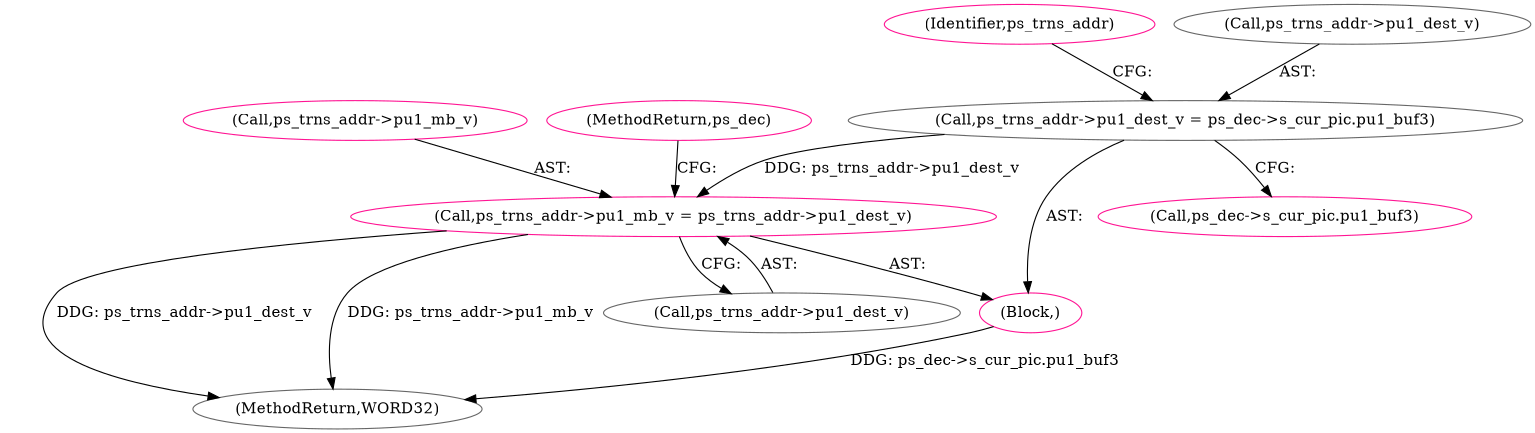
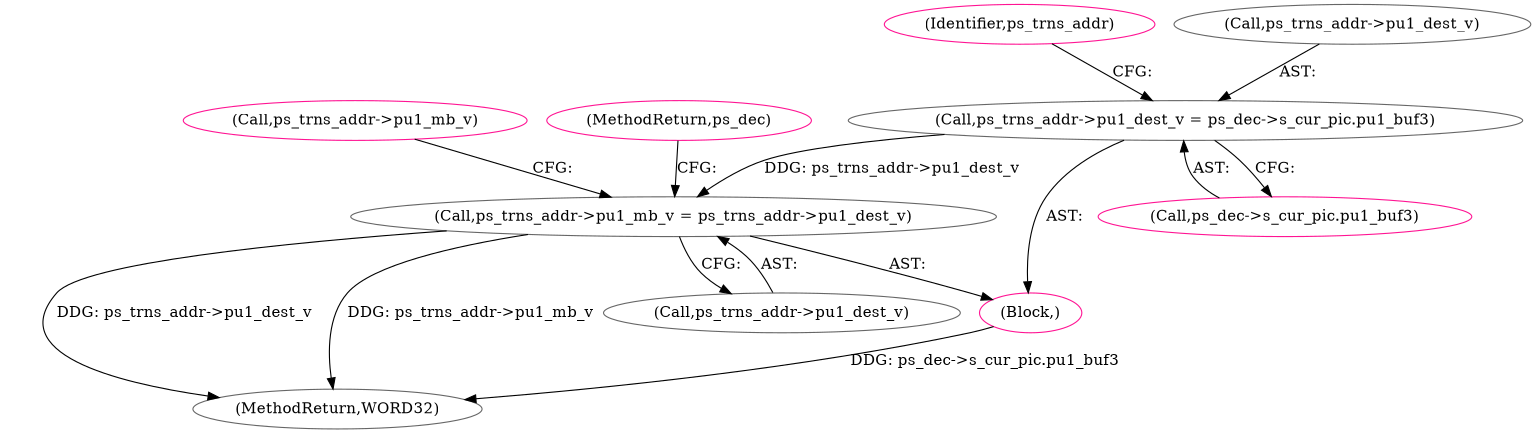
edge "(Call,ps_trns_addr->pu1_mb_v)" -> "(Call,ps_trns_addr->pu1_mb_v = ps_trns_addr->pu1_dest_v)": label "AST: " -> "CFG: "
edge "(Call,ps_dec->s_cur_pic.pu1_buf3)" -> "(Call,ps_trns_addr->pu1_dest_v = ps_dec->s_cur_pic.pu1_buf3)": added, label "AST:"
node "(Call,ps_trns_addr->pu1_mb_v = ps_trns_addr->pu1_dest_v)": color deeppink -> gray40
